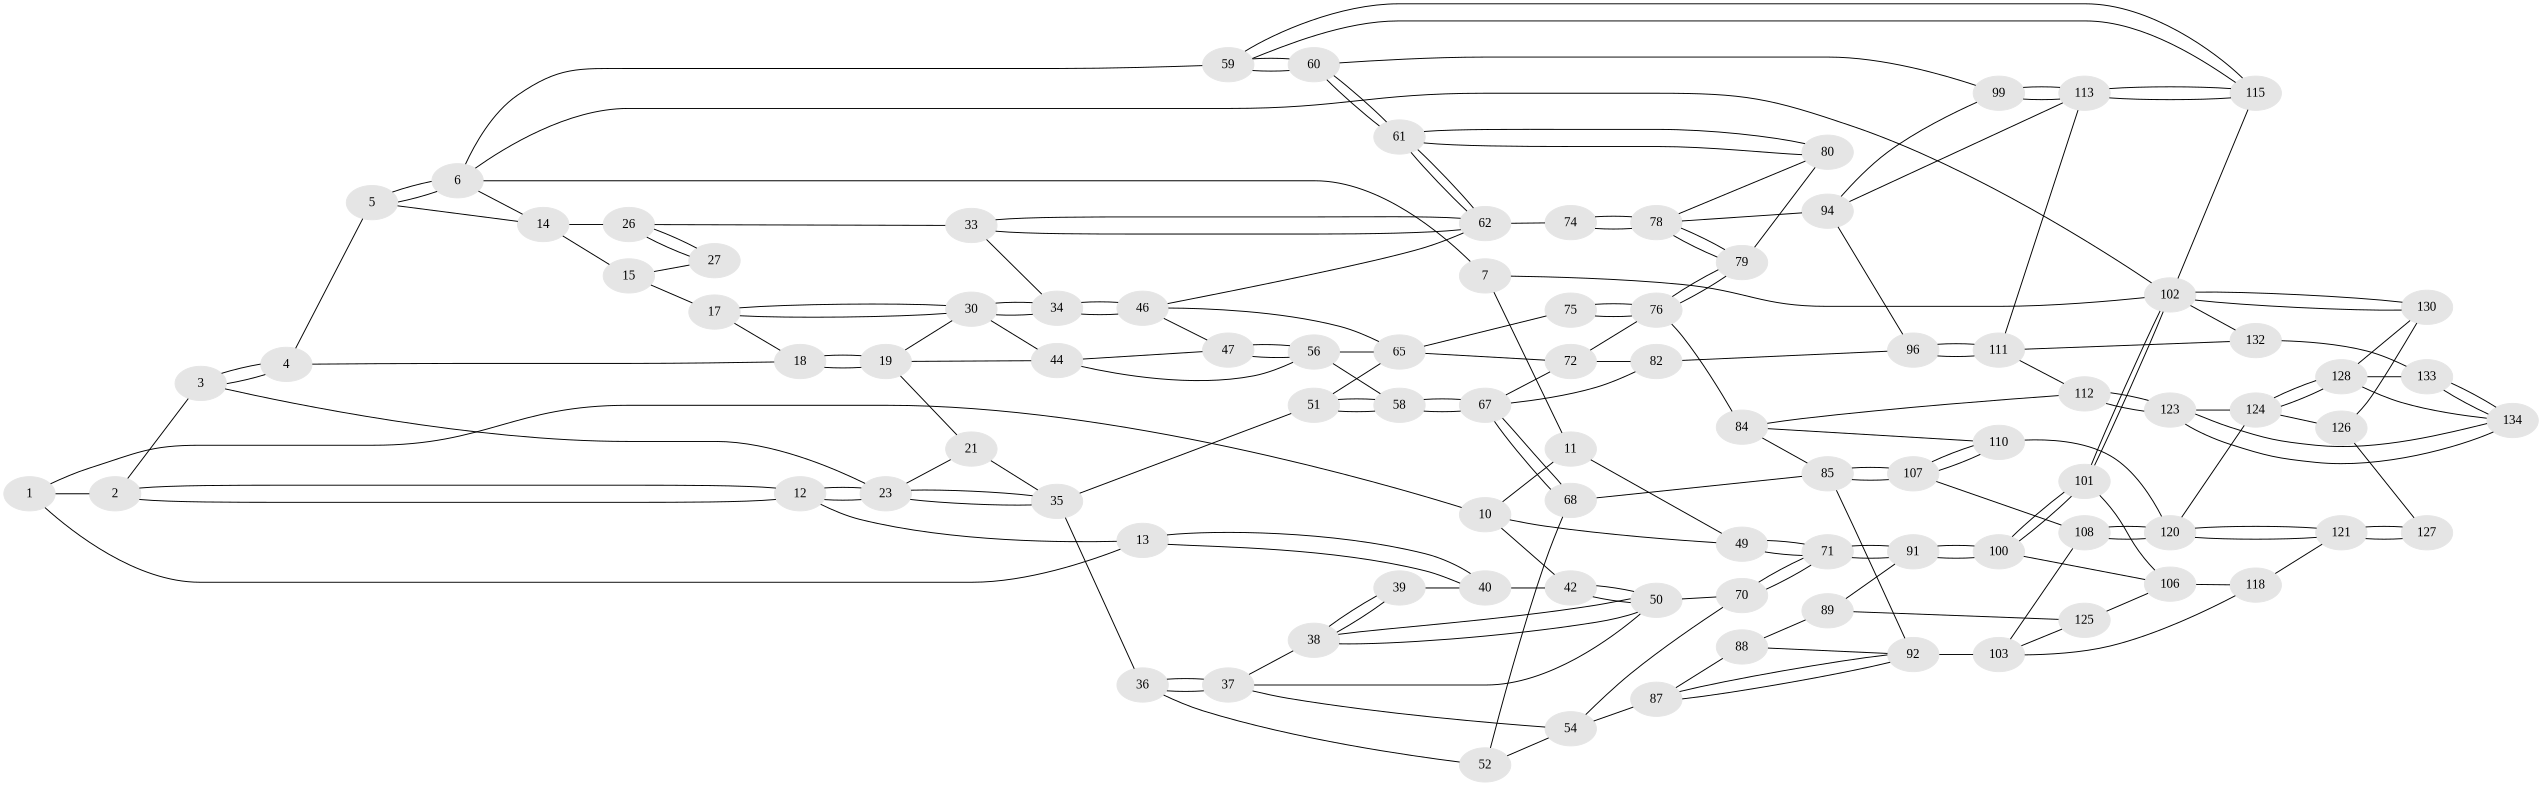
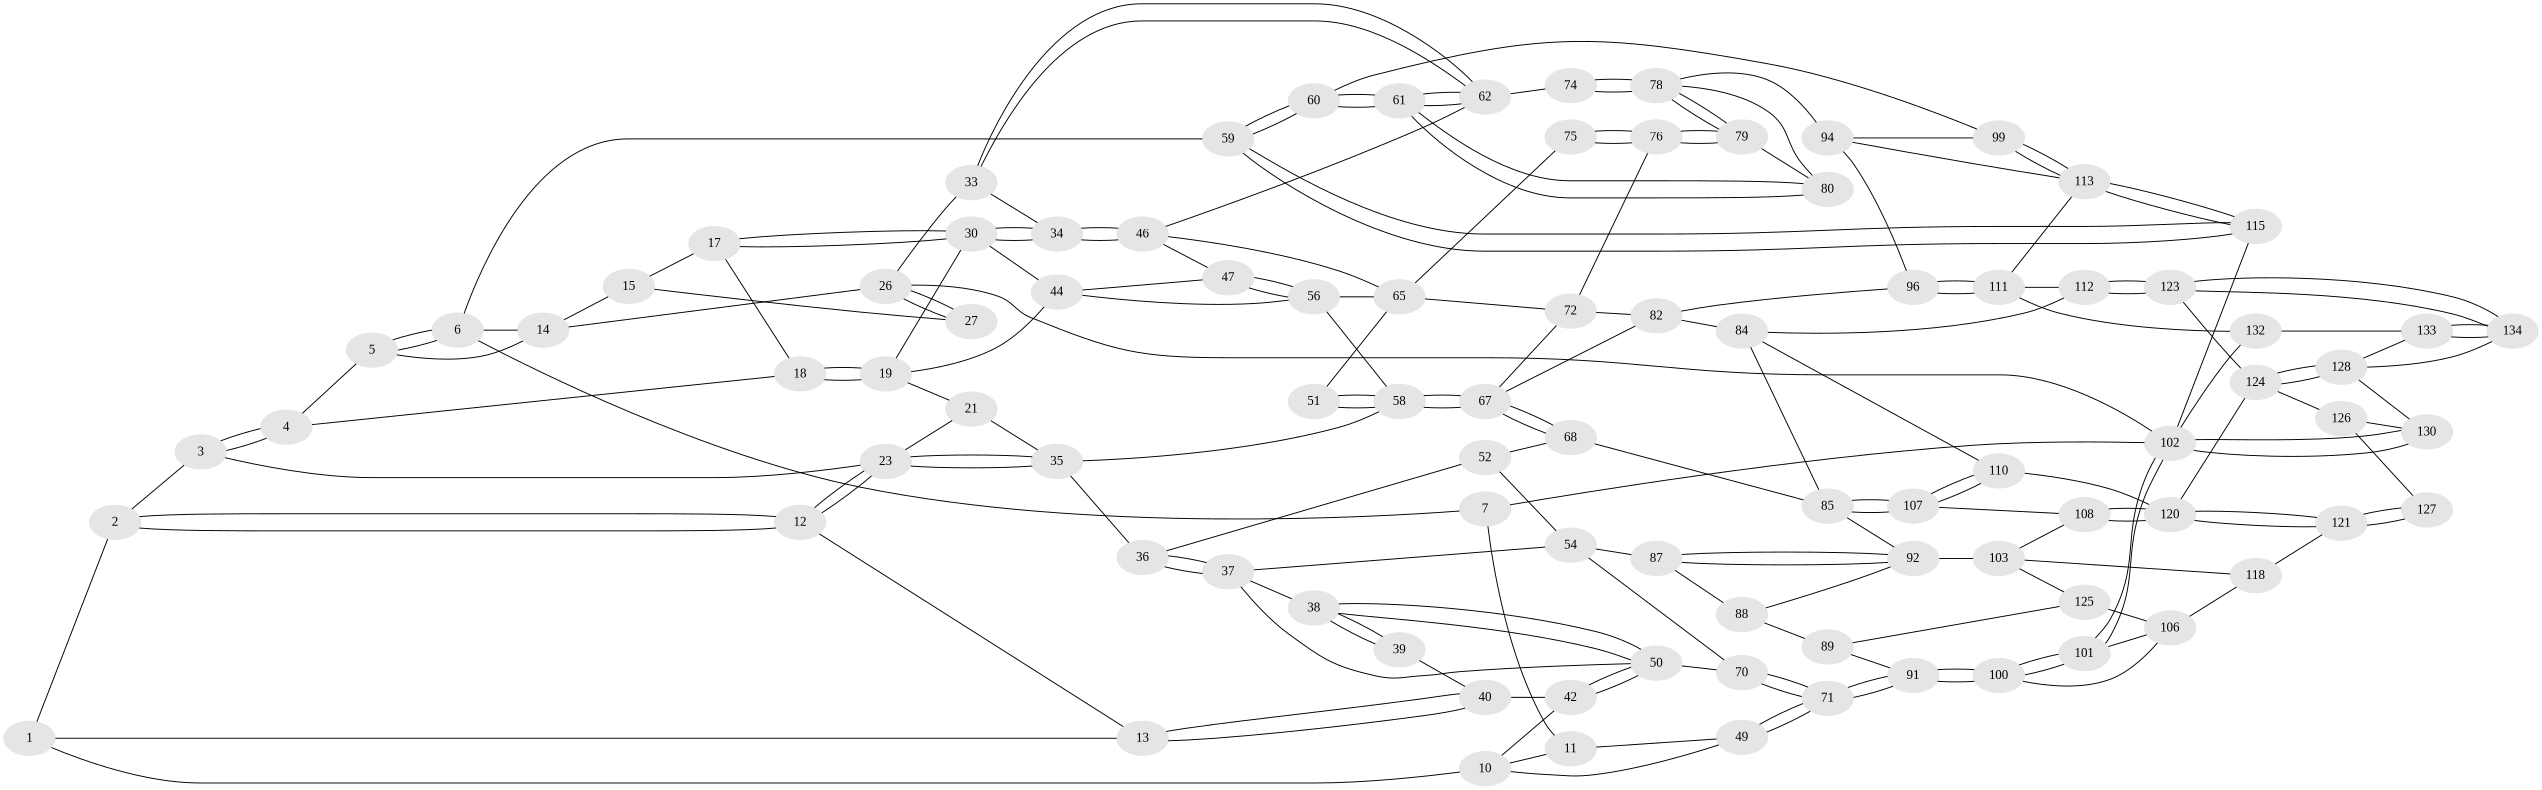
edge "6" -- "102": now "26" -- "102"
edge "76" -- "84": now "82" -- "84"
edge "51" -- "35": now "58" -- "35"
